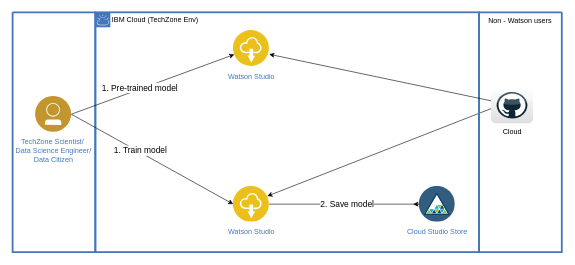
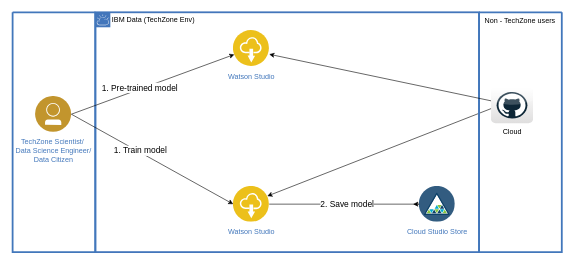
node "IBM Cloud (TechZone Env)": label "IBM Cloud (TechZone Env)" -> "IBM Data (TechZone Env)"
node "Non - Watson users": label "Non - Watson users" -> "Non - TechZone users"
